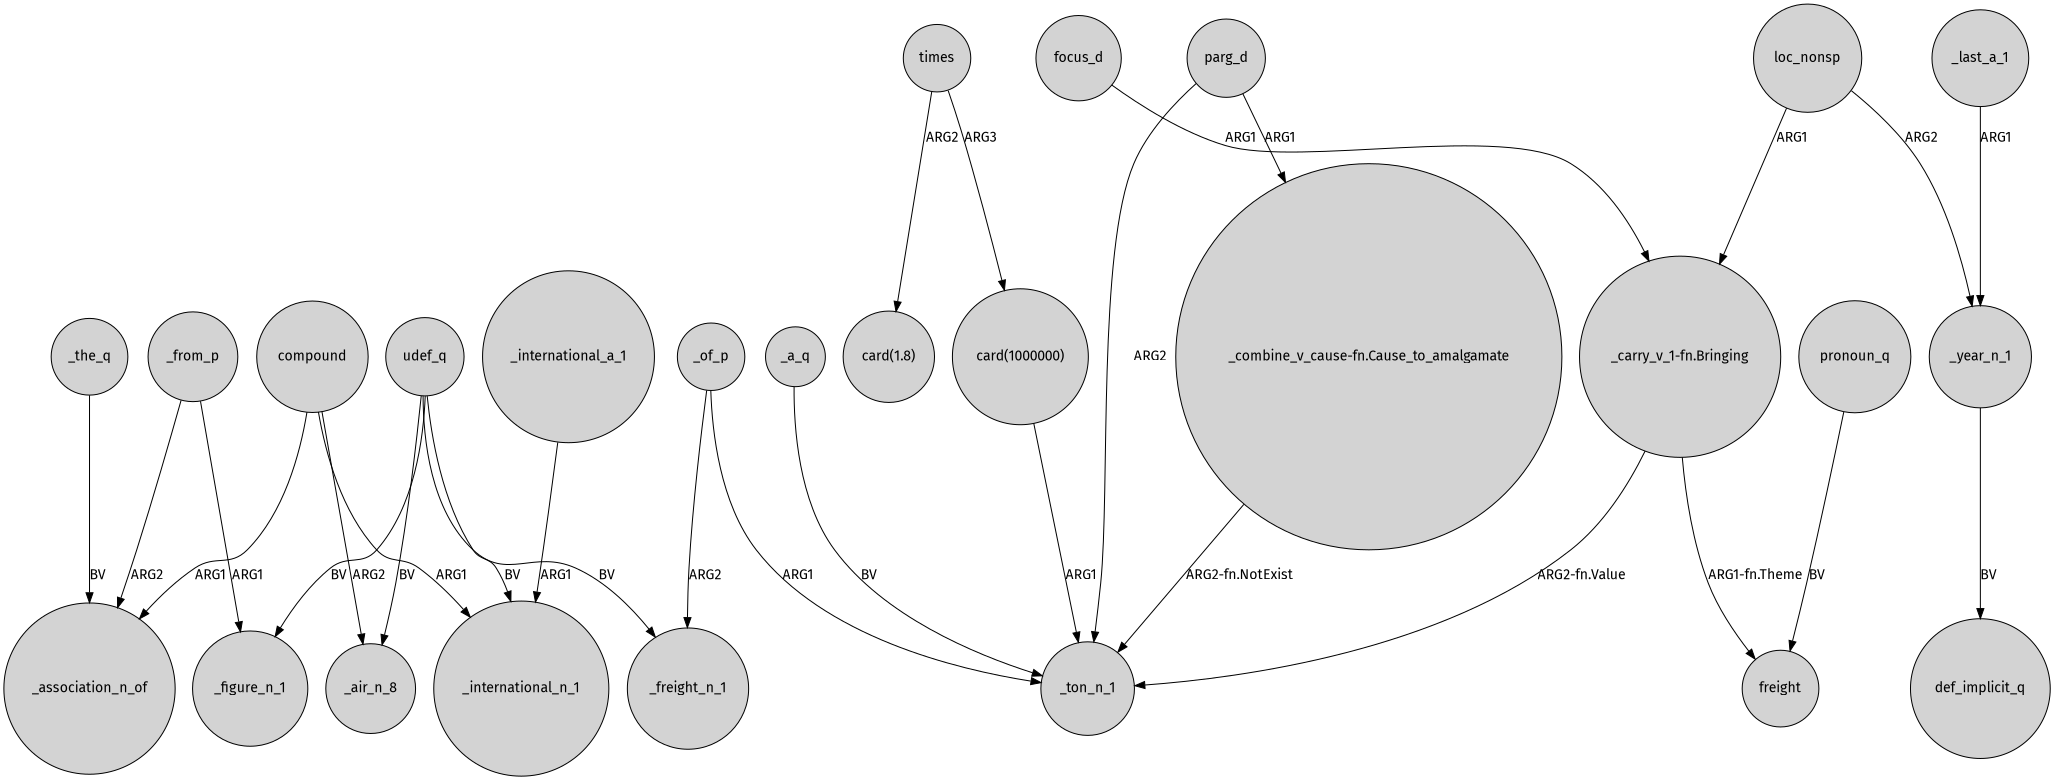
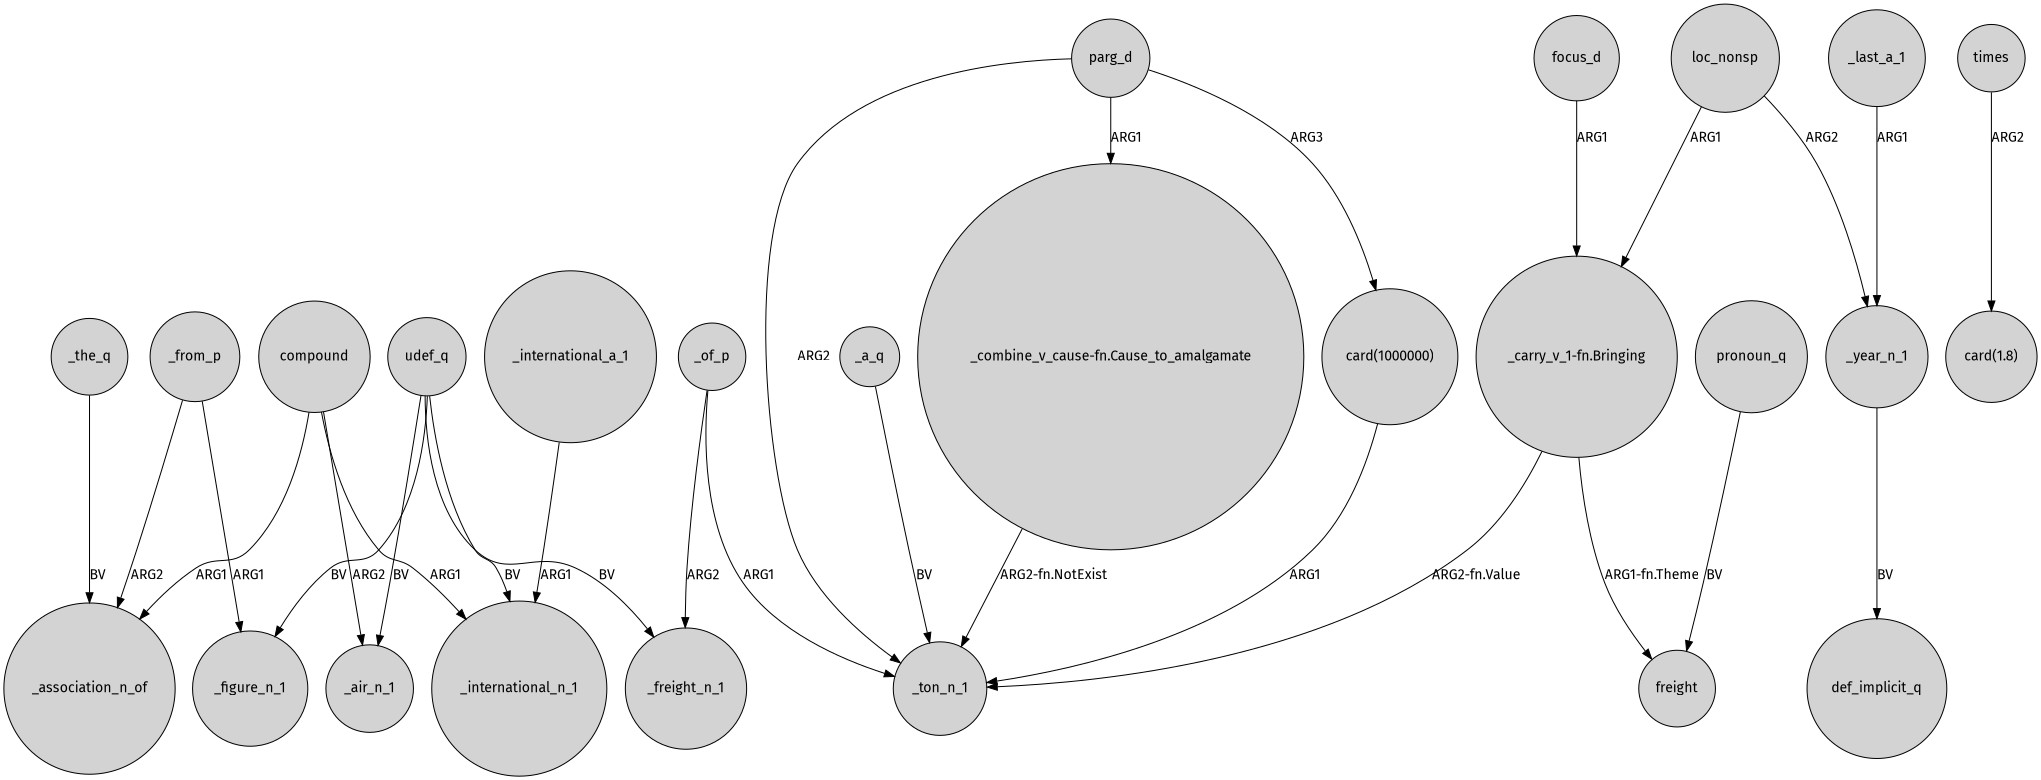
edge "times" -> "card(1000000)": now "parg_d" -> "card(1000000)"
node "_air_n_8": label "_air_n_8" -> "_air_n_1"
